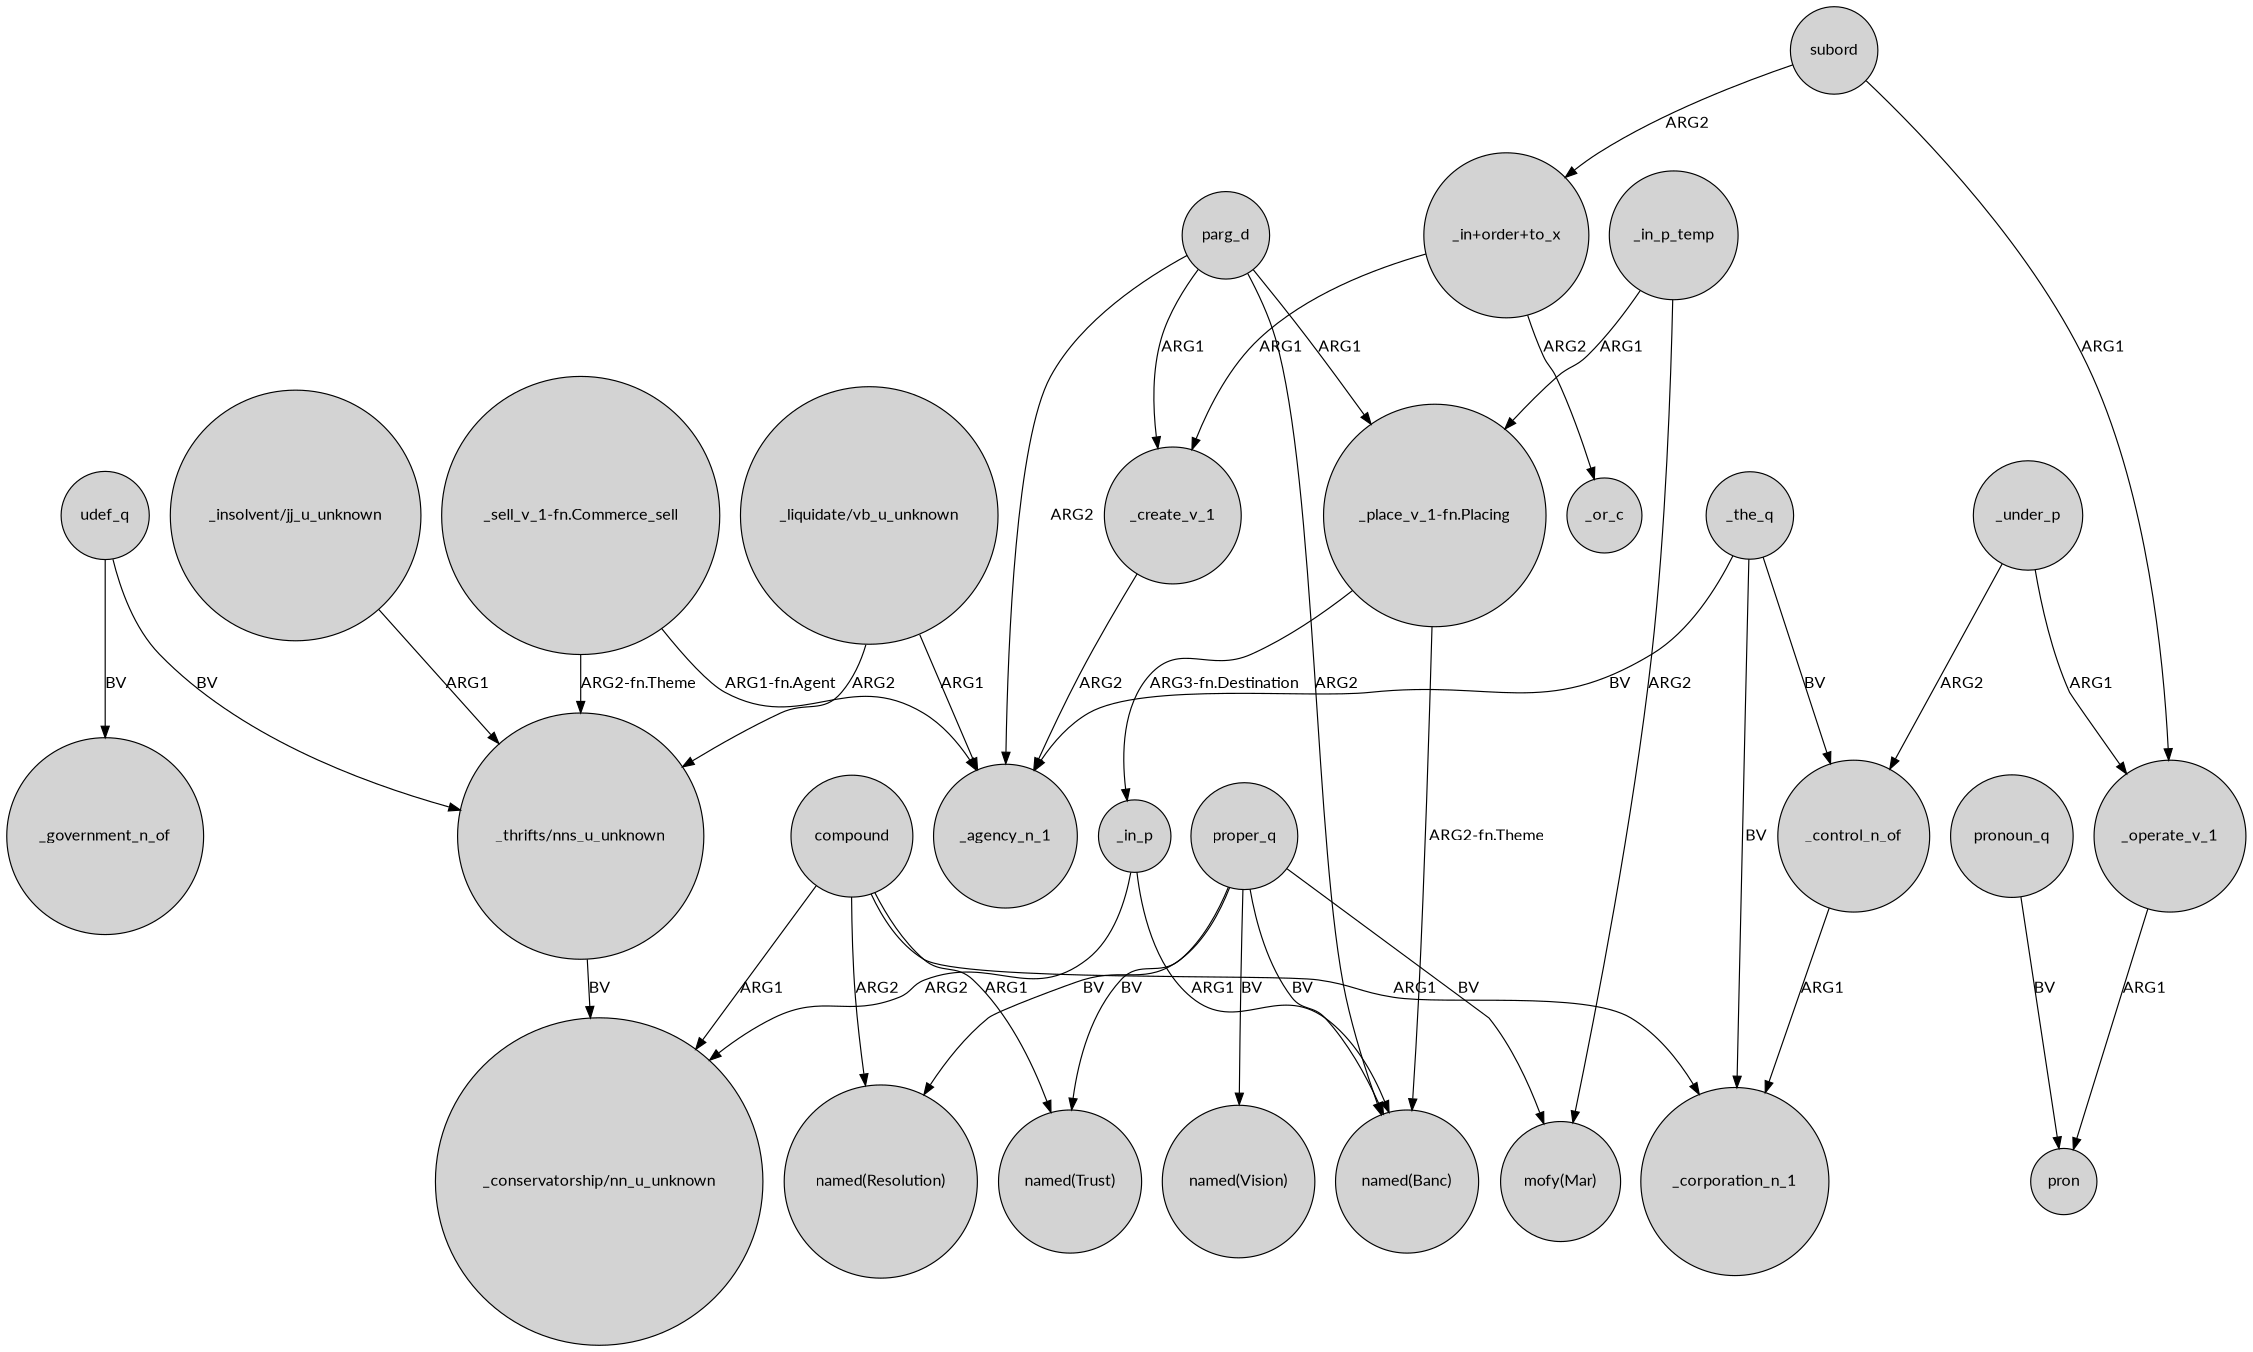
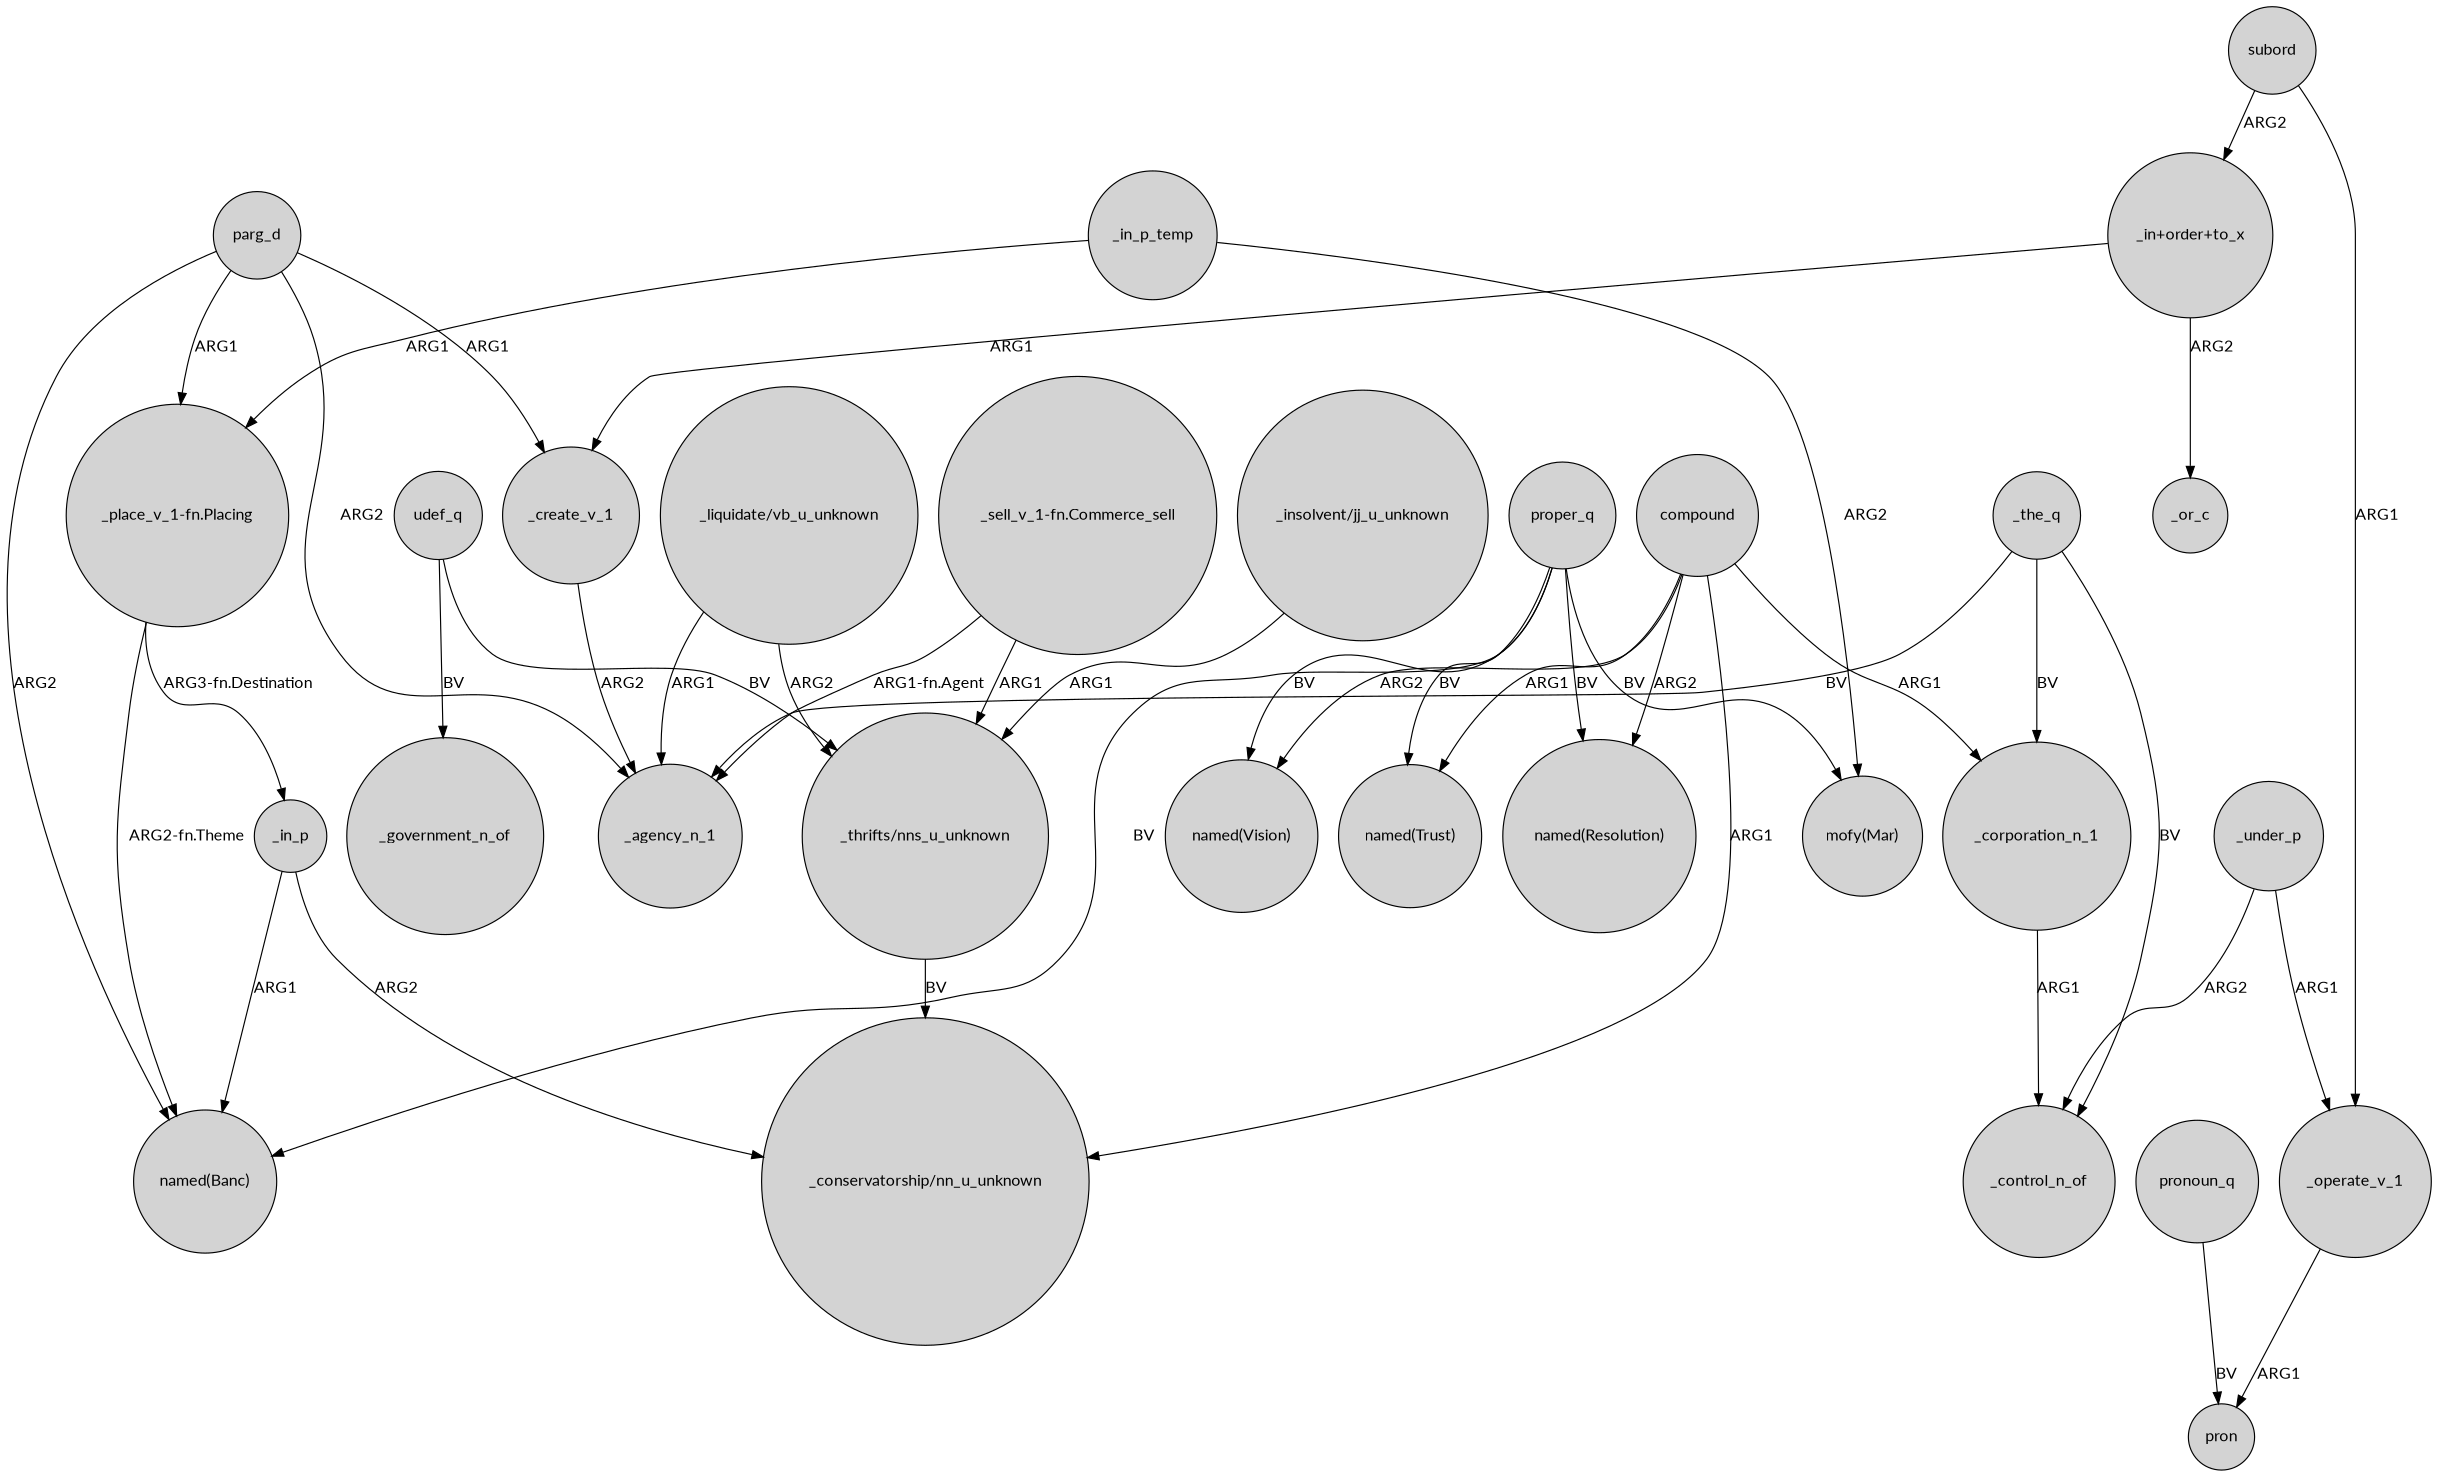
edge "compound" -> "named(Vision)": added, label "ARG2"
edge "_sell_v_1-fn.Commerce_sell" -> "_thrifts/nns_u_unknown": label "ARG2-fn.Theme" -> "ARG1"
edge "_control_n_of" -> "_corporation_n_1": reversed
